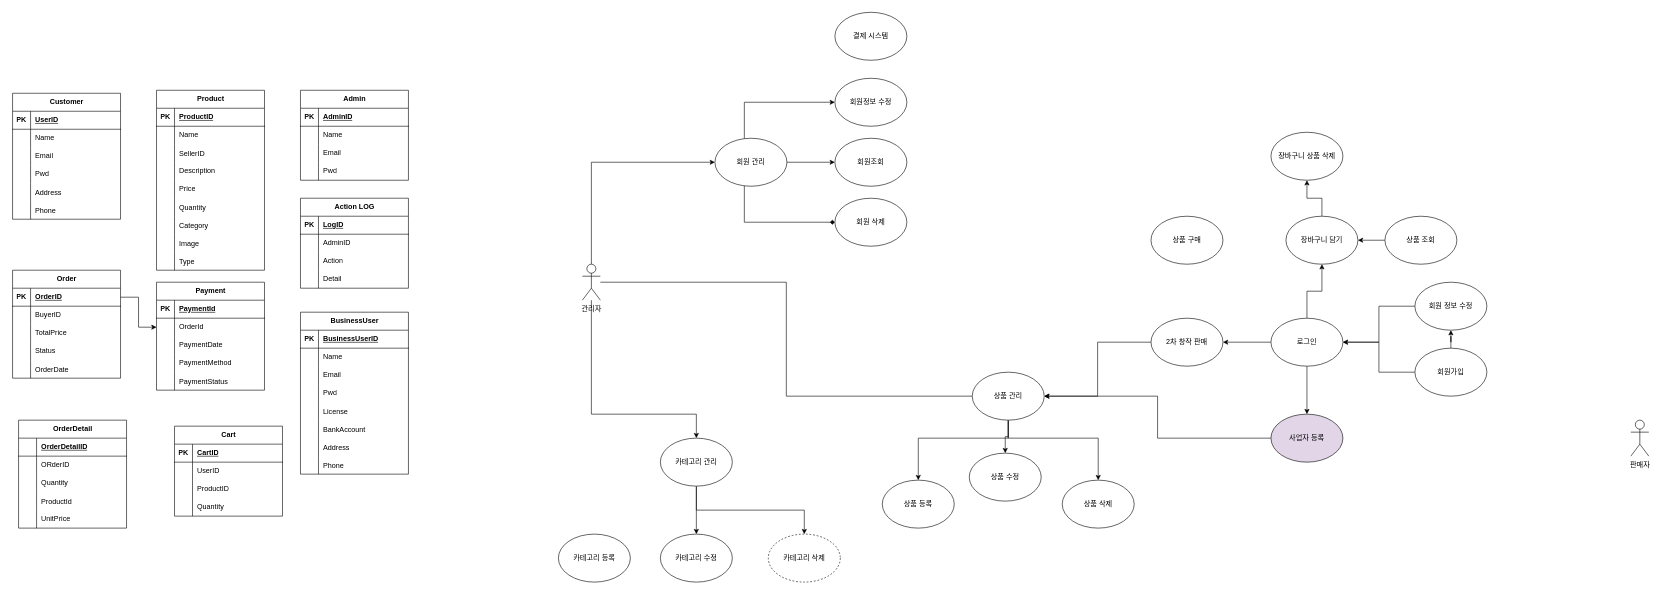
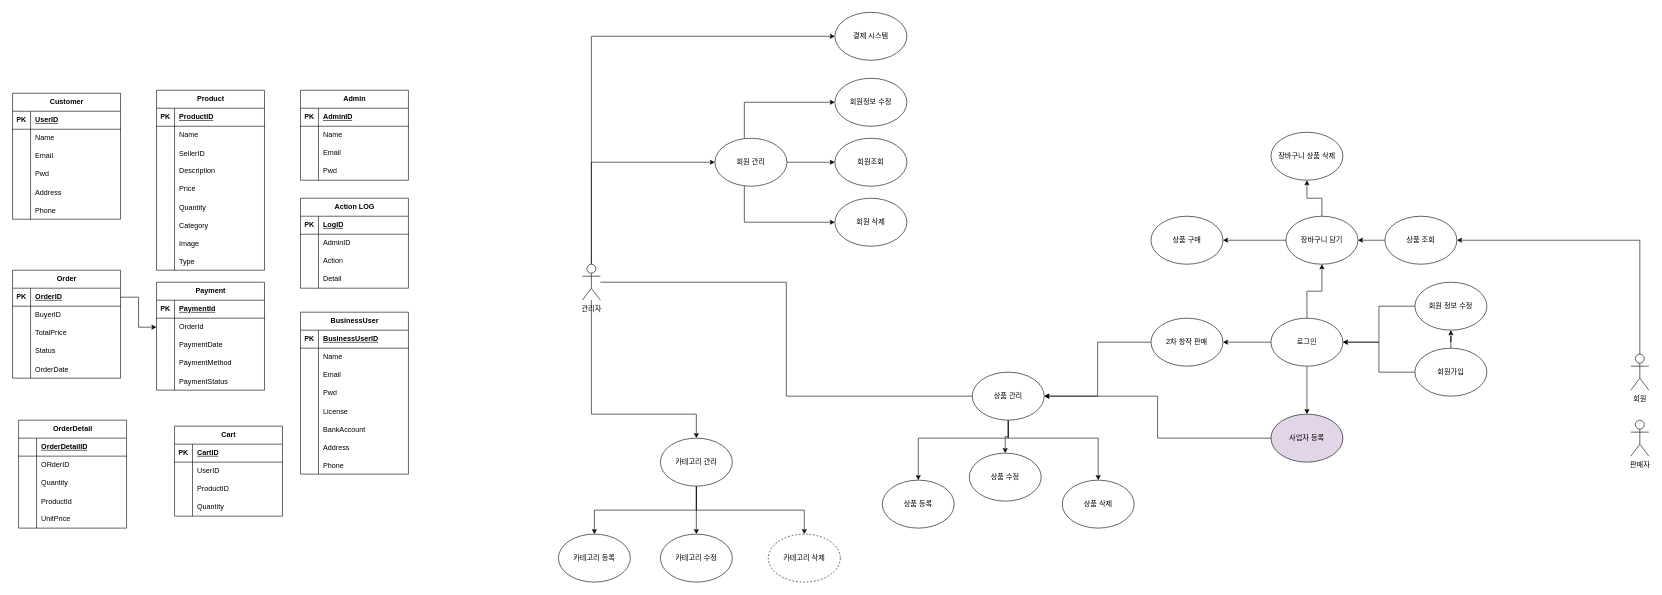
edge "관리자" -> "결제 시스템": added
edge "회원 관리" -> "회원 삭제": arrowhead diamond -> classic
edge "장바구니 담기" -> "상품 구매": added
edge "회원" -> "상품 조회": added
node "회원": added
edge "카테고리 관리" -> "카테고리 등록": added
